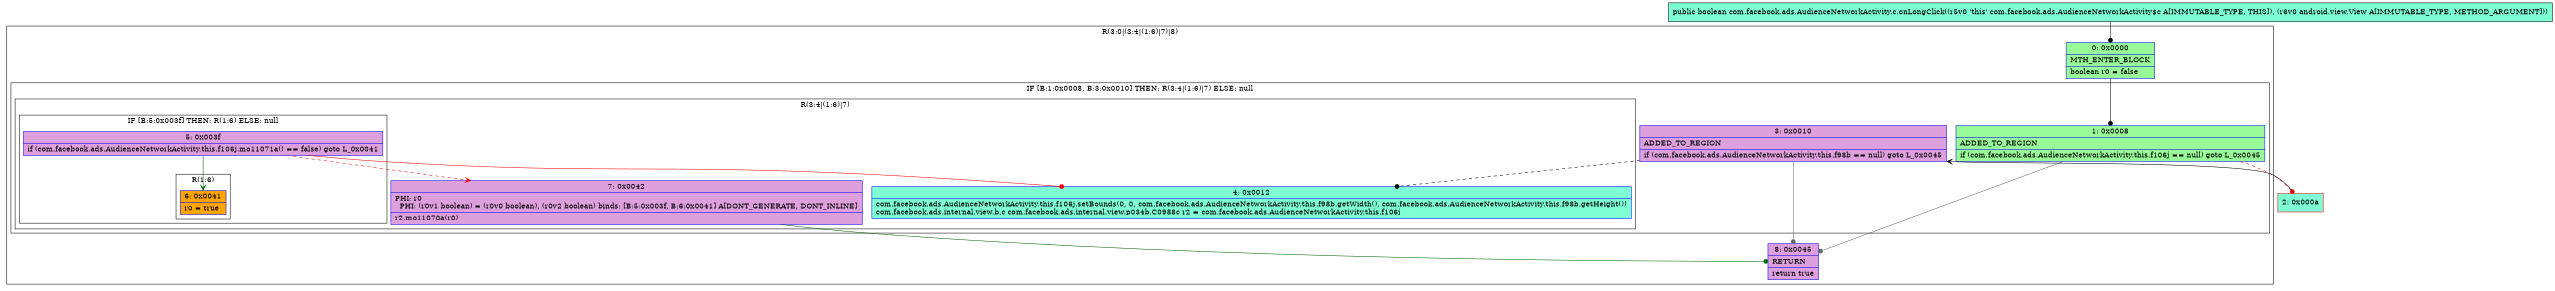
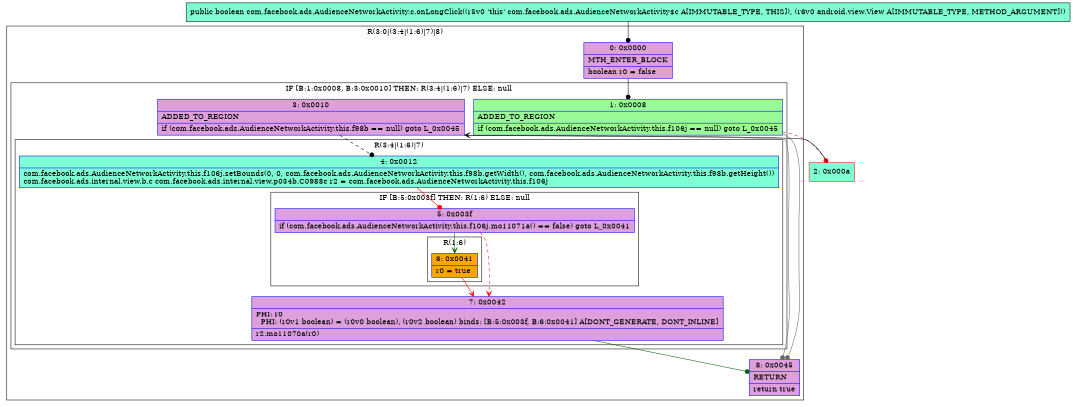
node "0: 0x0000": fillcolor palegreen -> plum
edge "5: 0x003f" -> "4: 0x0012": reversed
edge "6: 0x0041" -> "7: 0x0042": added
